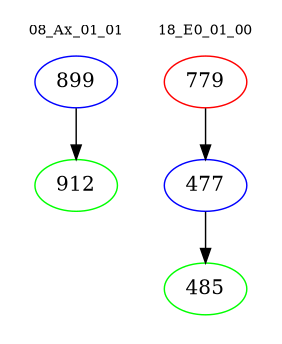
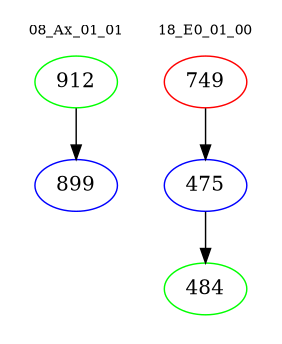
node "779": label "779" -> "749"
edge "899" -> "912": reversed
node "477": label "477" -> "475"
node "485": label "485" -> "484"
